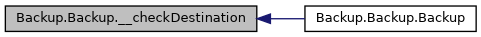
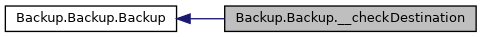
edge "Backup.Backup.Backup" -> "Backup.Backup.__checkDestination": reversed
